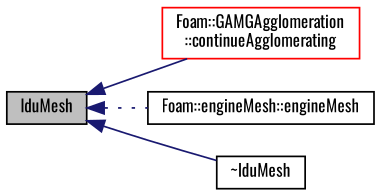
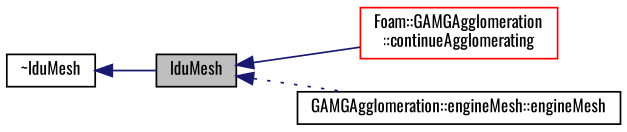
node "Foam::engineMesh::engineMesh": label "Foam::engineMesh::engineMesh" -> "GAMGAgglomeration::engineMesh::engineMesh"
edge "~lduMesh" -> "lduMesh": reversed
